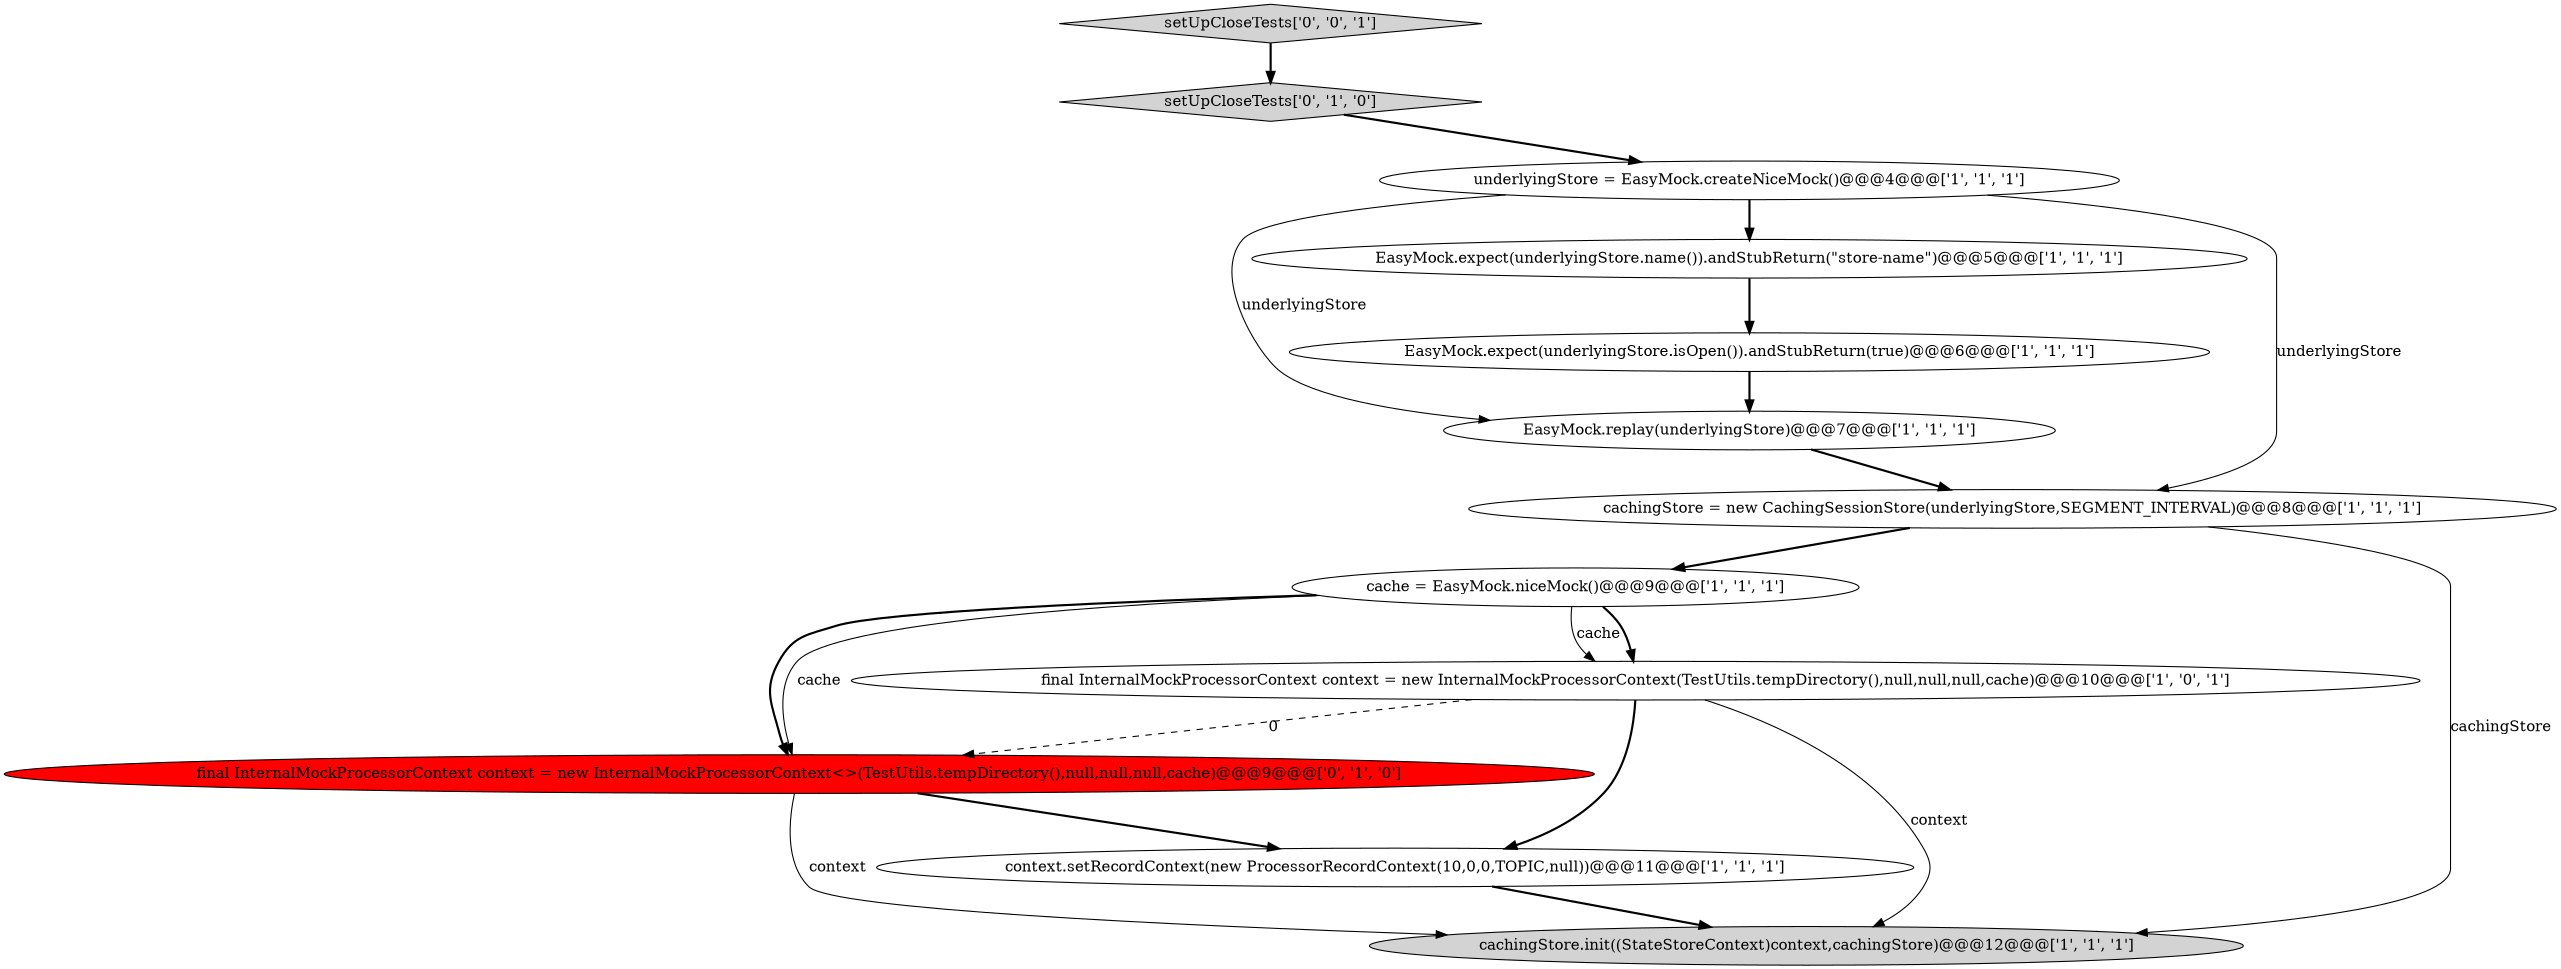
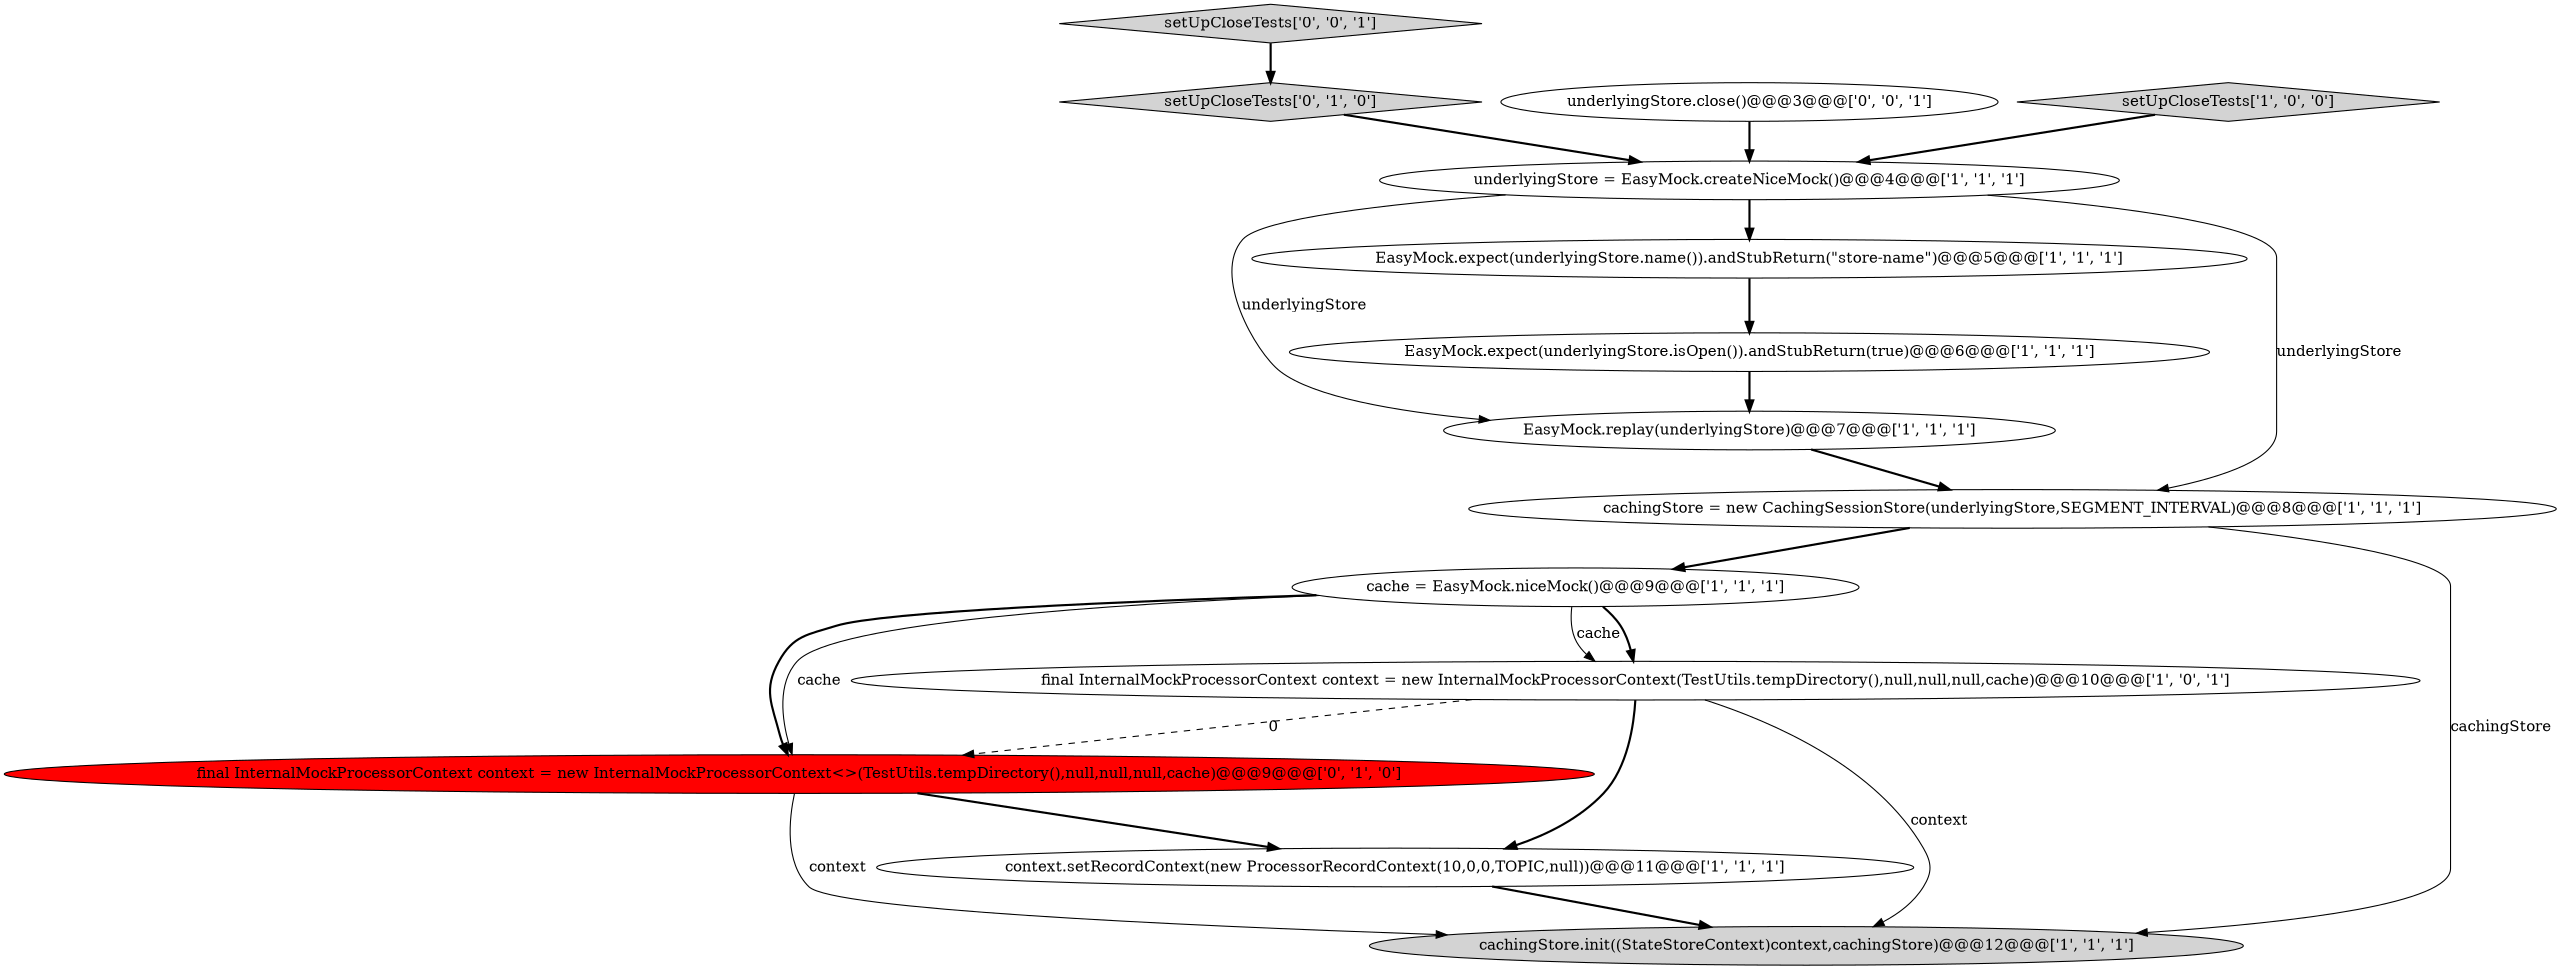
node "underlyingStore.close()@@@3@@@['0', '0', '1']": added
node "setUpCloseTests['1', '0', '0']": added
